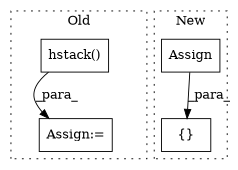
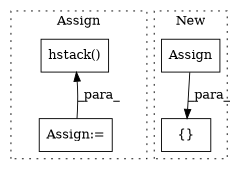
cluster "Old": label "Old" -> "Assign"
edge "hstack()" -> "Assign:=": reversed
